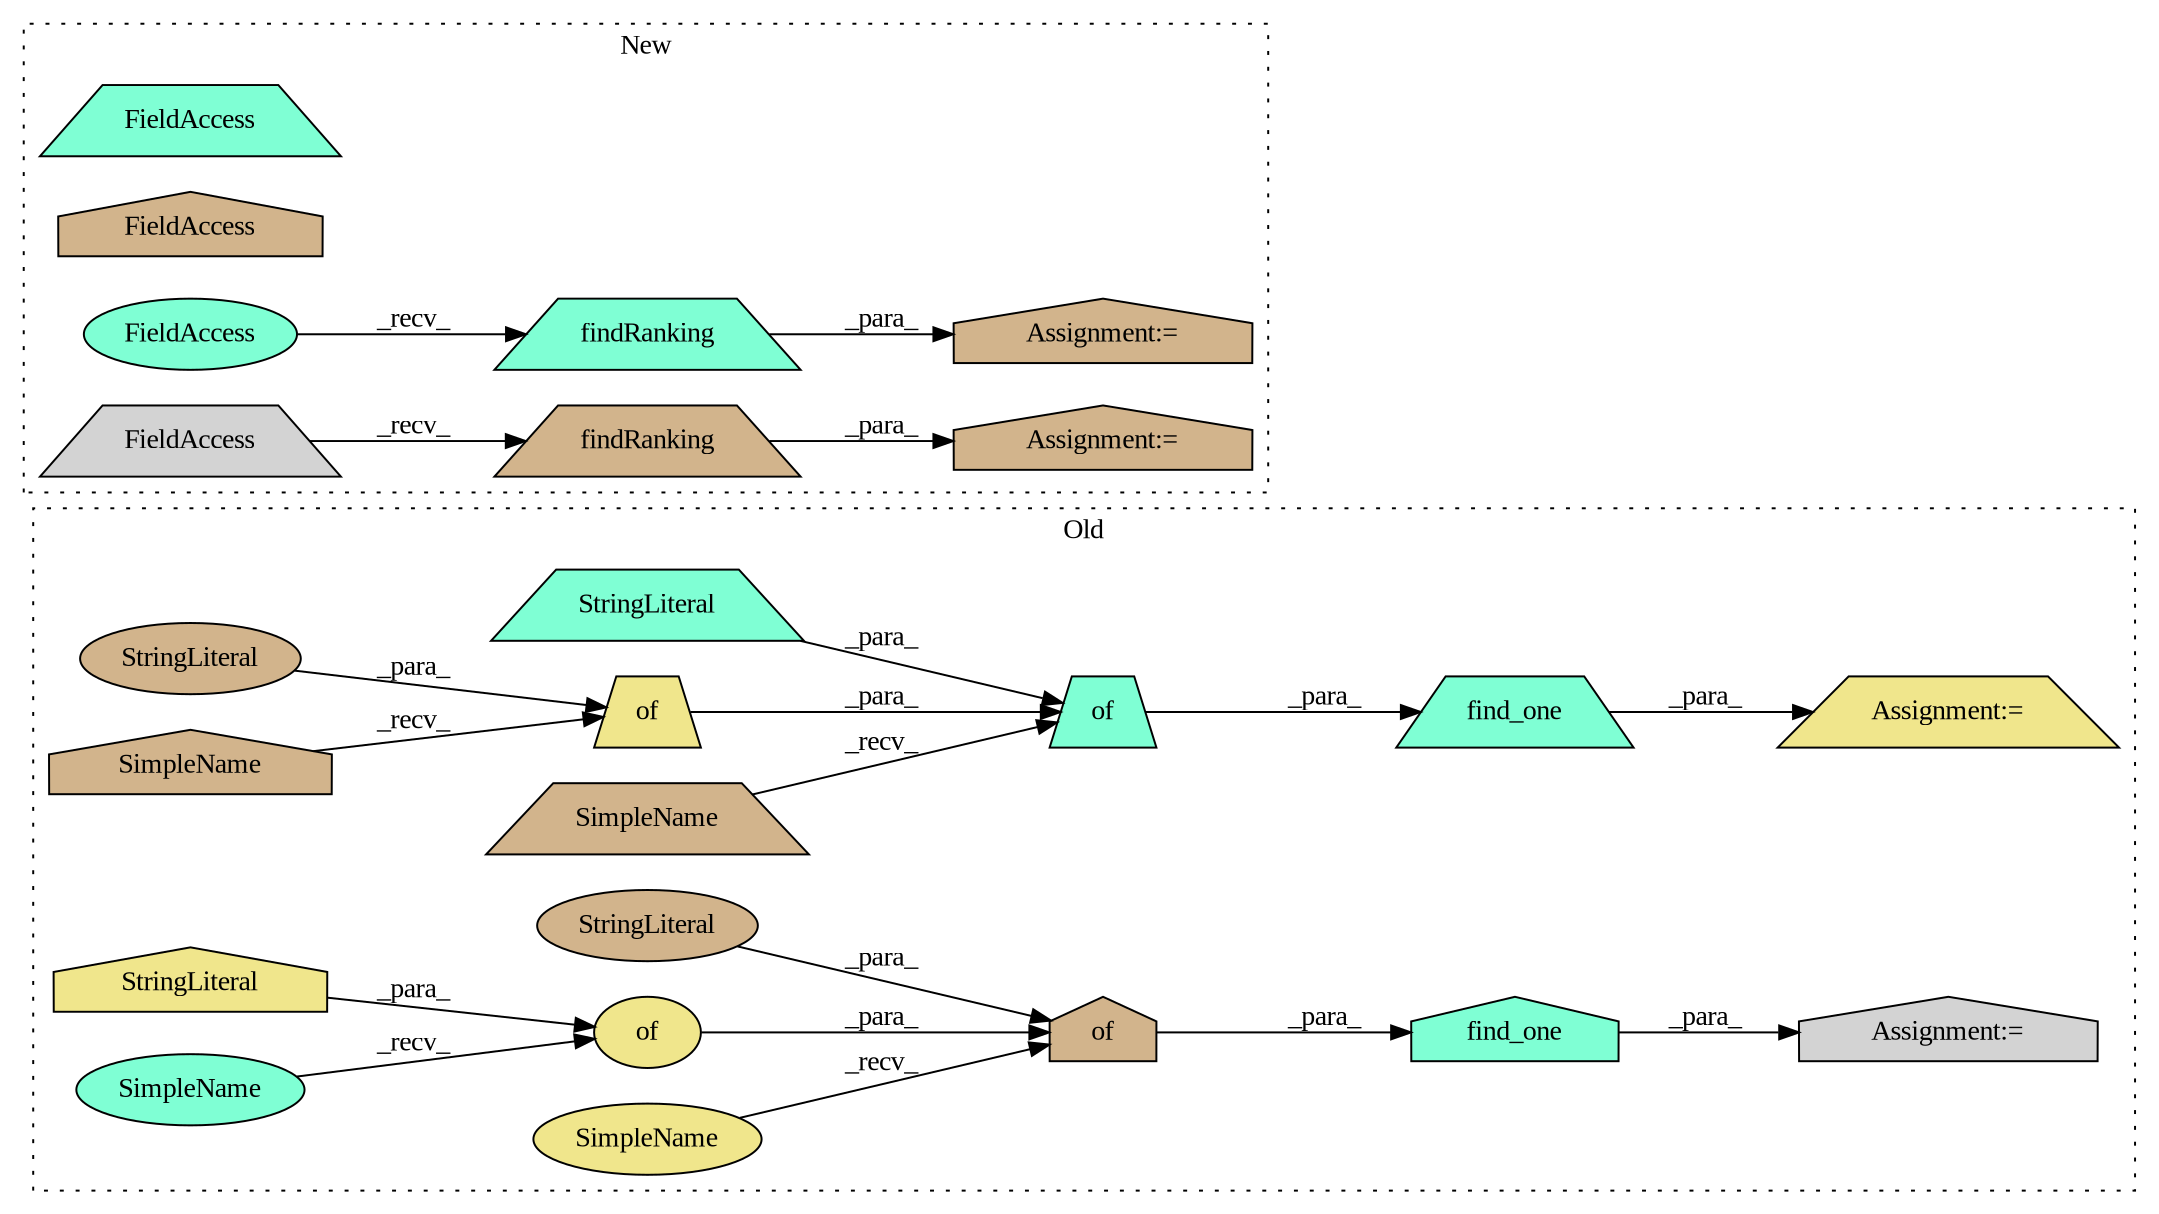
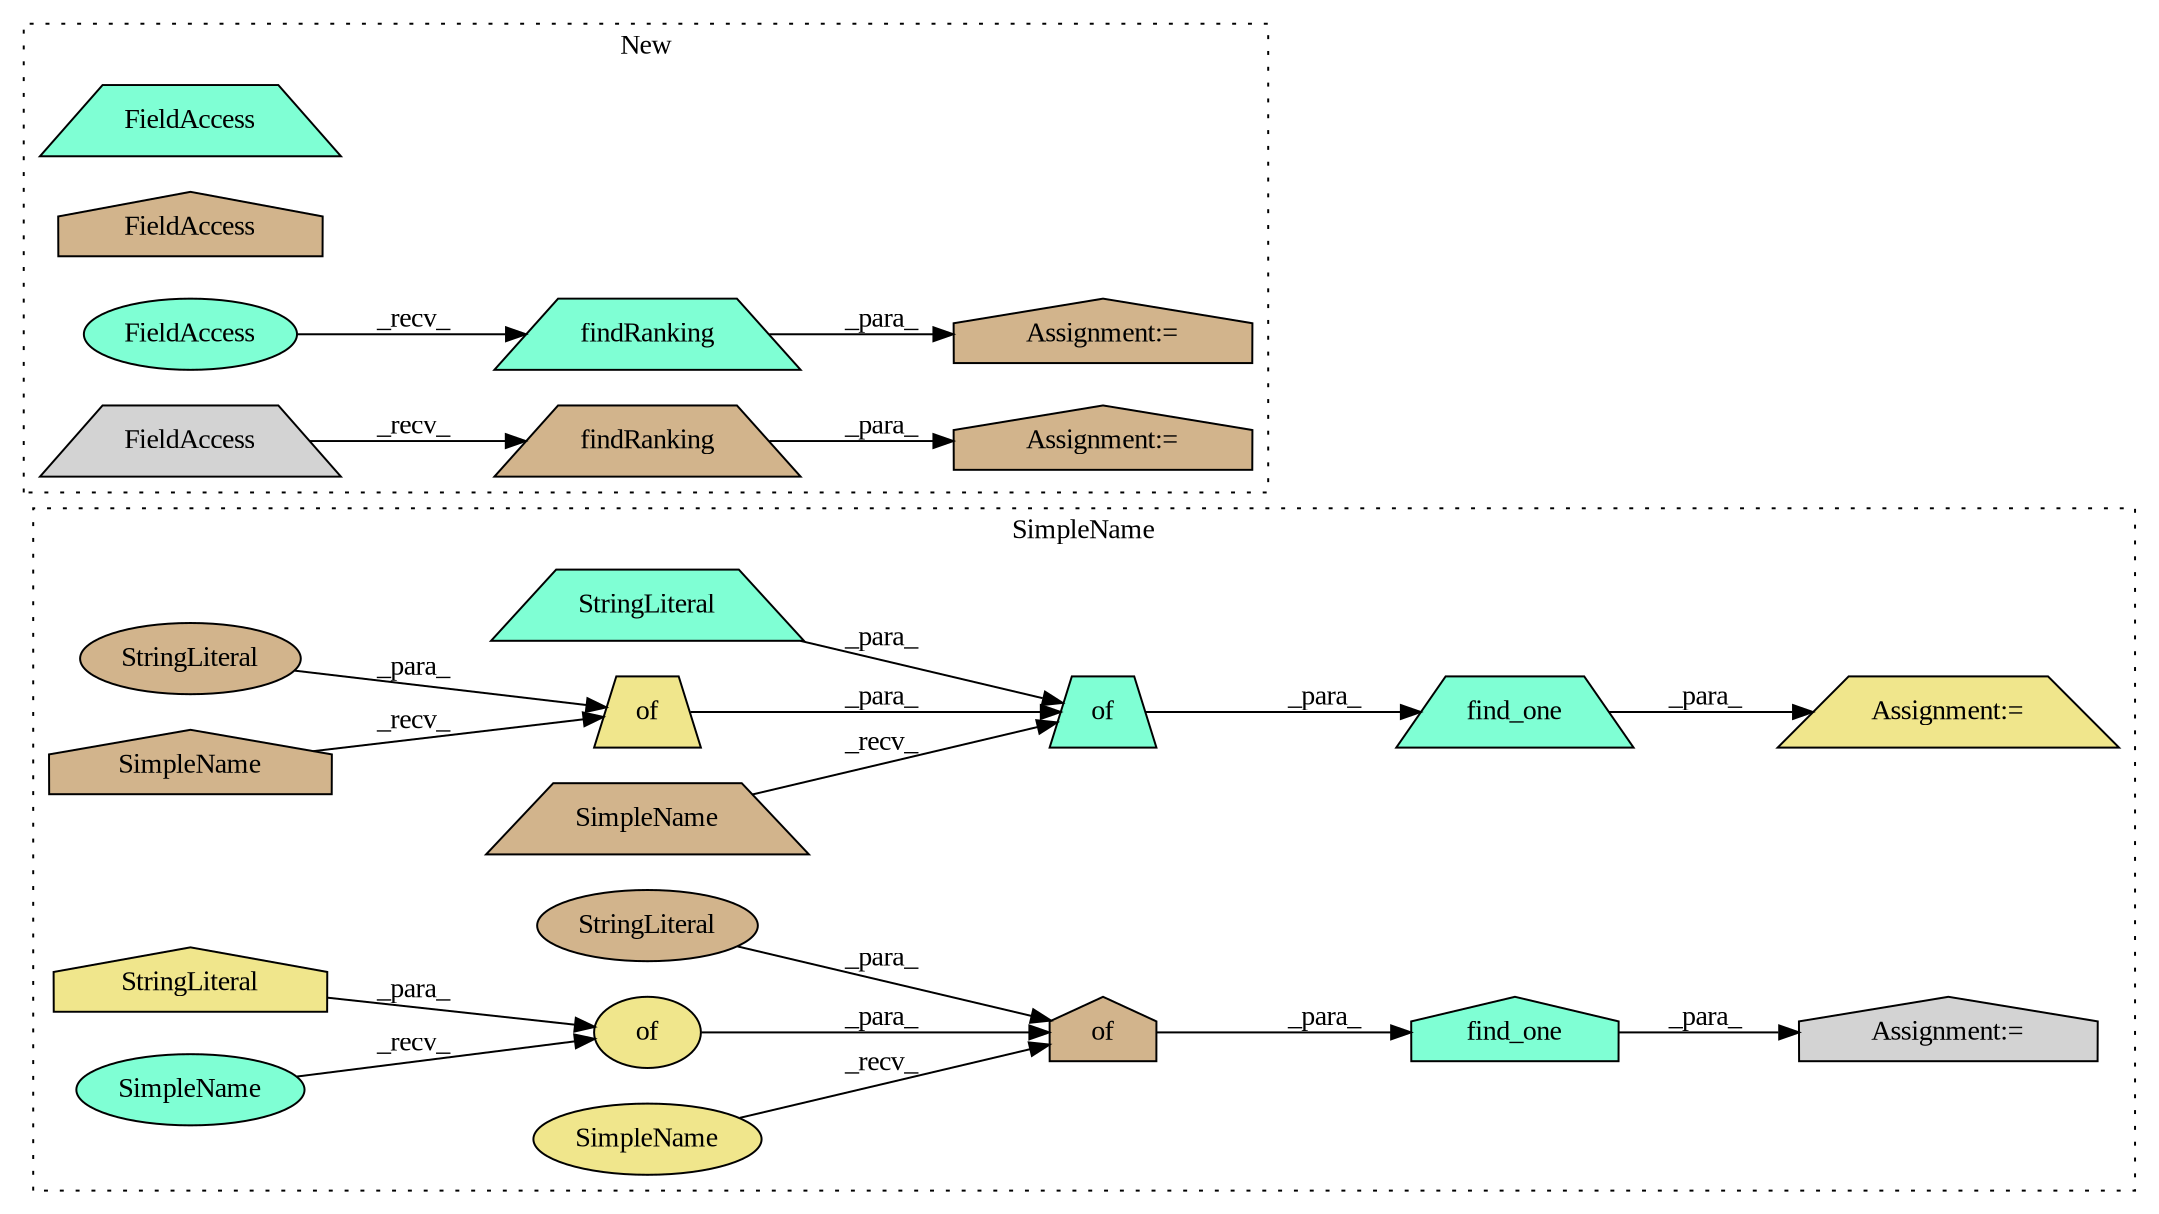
cluster "Old": label "Old" -> "SimpleName"
